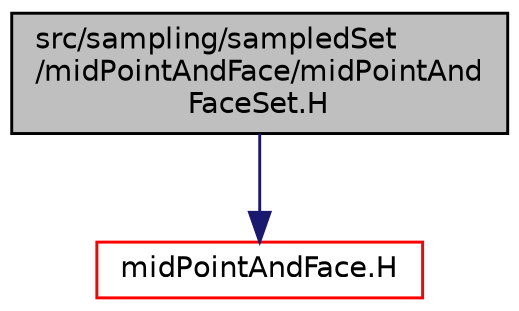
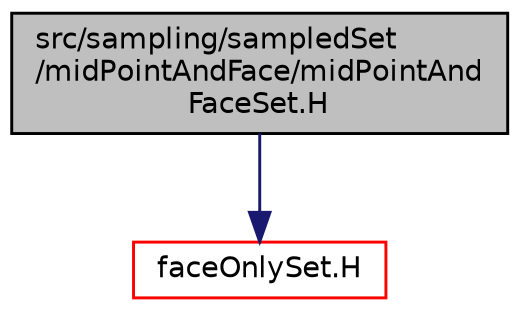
node "midPointAndFace.H": label "midPointAndFace.H" -> "faceOnlySet.H"
